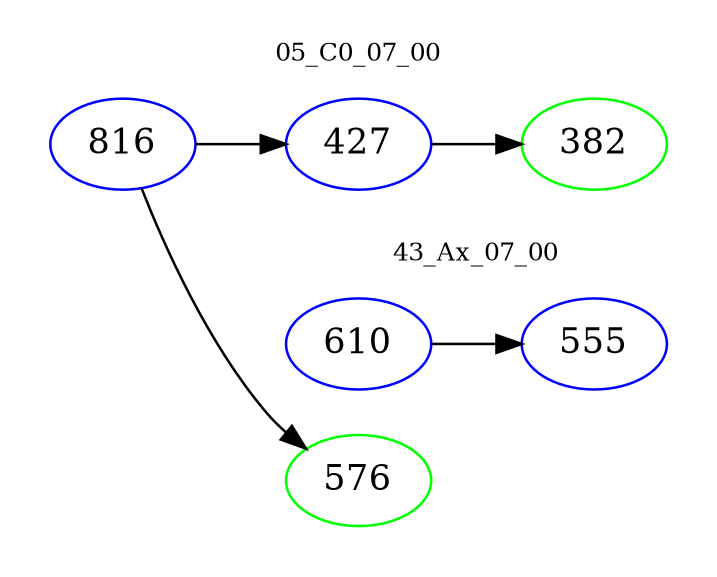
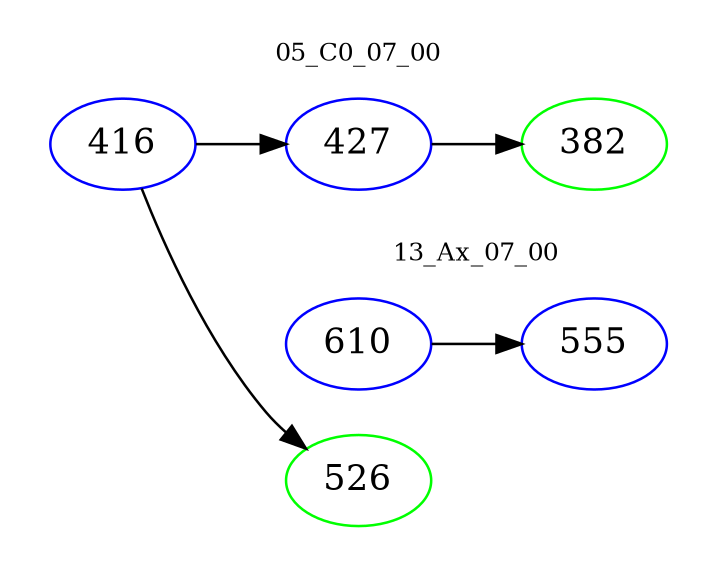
node "816": label "816" -> "416"
cluster "43_Ax_07_00": label "43_Ax_07_00" -> "13_Ax_07_00"
node "576": label "576" -> "526"
